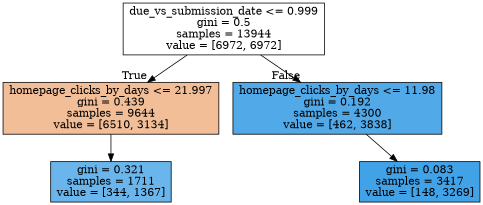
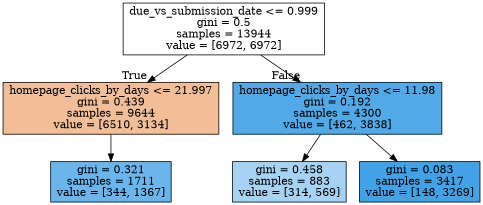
node "gini = 0.458 samples = 883 value = [314, 569]": added
